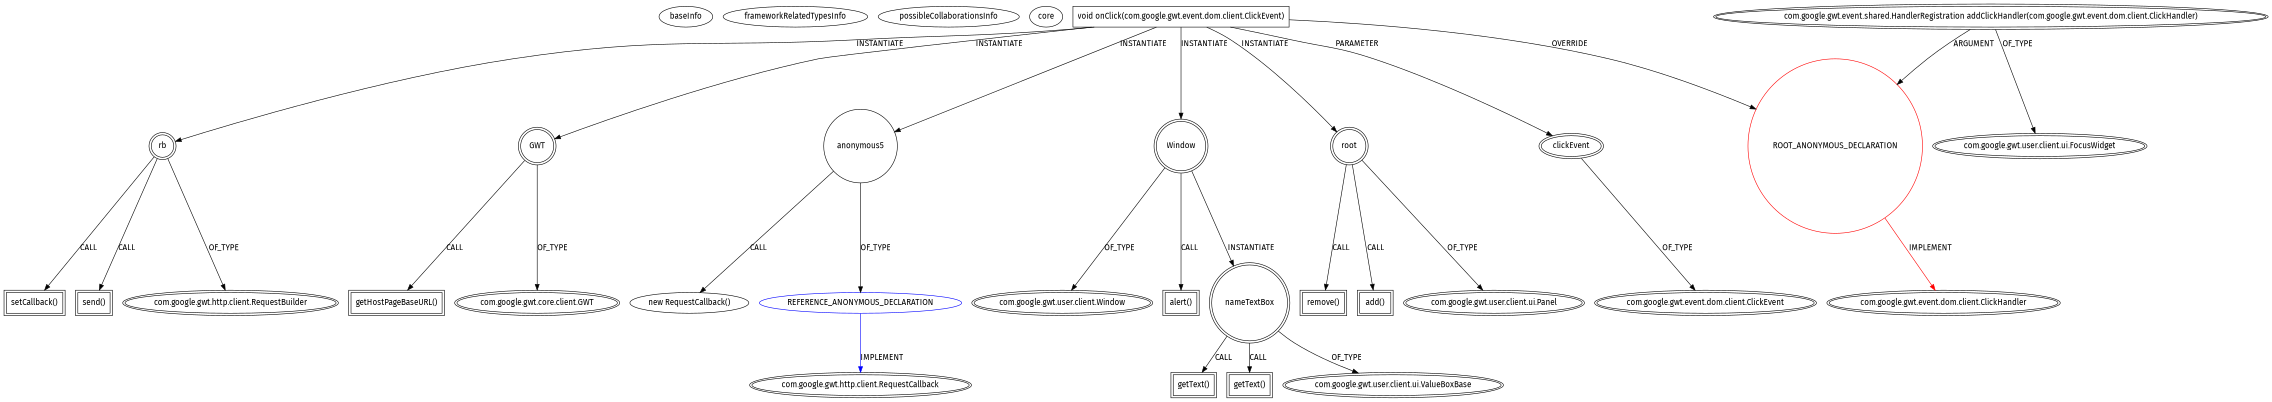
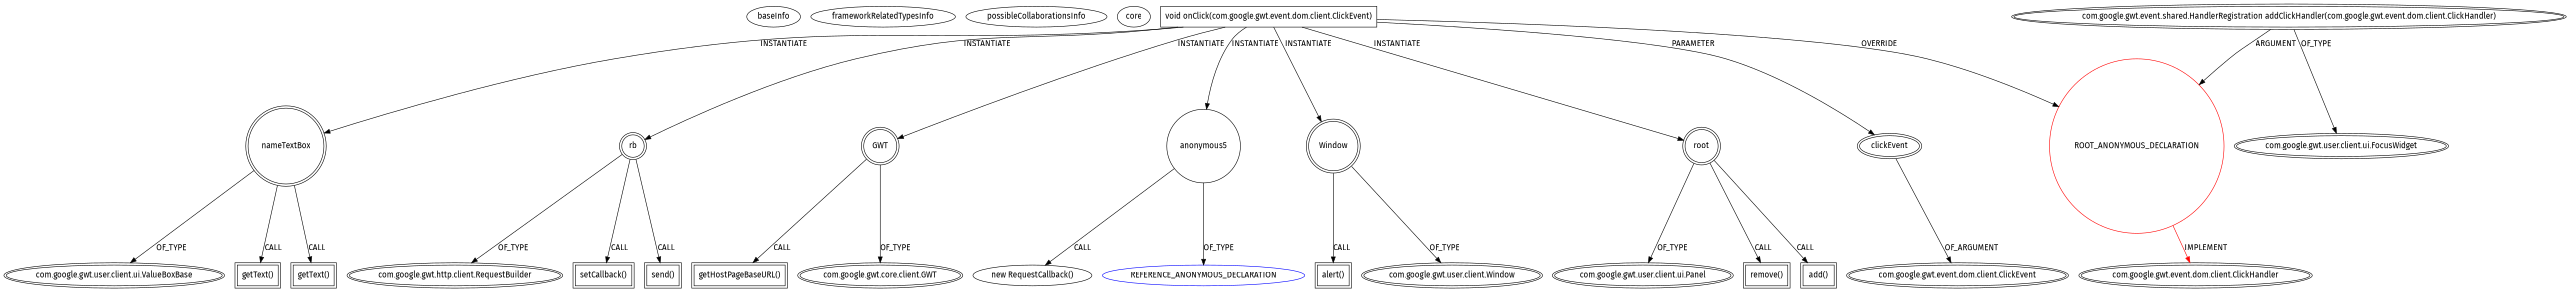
edge "Window" -> "nameTextBox": now "void onClick(com.google.gwt.event.dom.client.ClickEvent)" -> "nameTextBox"
edge "clickEvent" -> "com.google.gwt.event.dom.client.ClickEvent": label "OF_TYPE" -> "OF_ARGUMENT"
node "com.google.gwt.http.client.RequestCallback": removed
